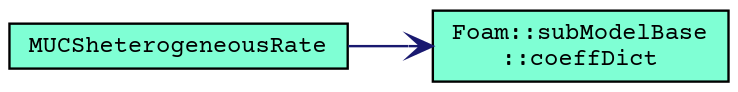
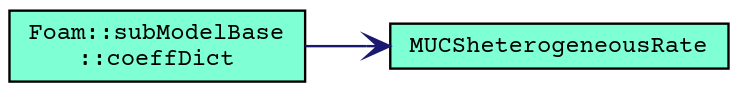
edge "MUCSheterogeneousRate" -> "Foam::subModelBase ::coeffDict": reversed
